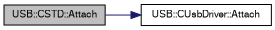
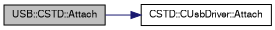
node "USB::CUsbDriver::Attach": label "USB::CUsbDriver::Attach" -> "CSTD::CUsbDriver::Attach"
